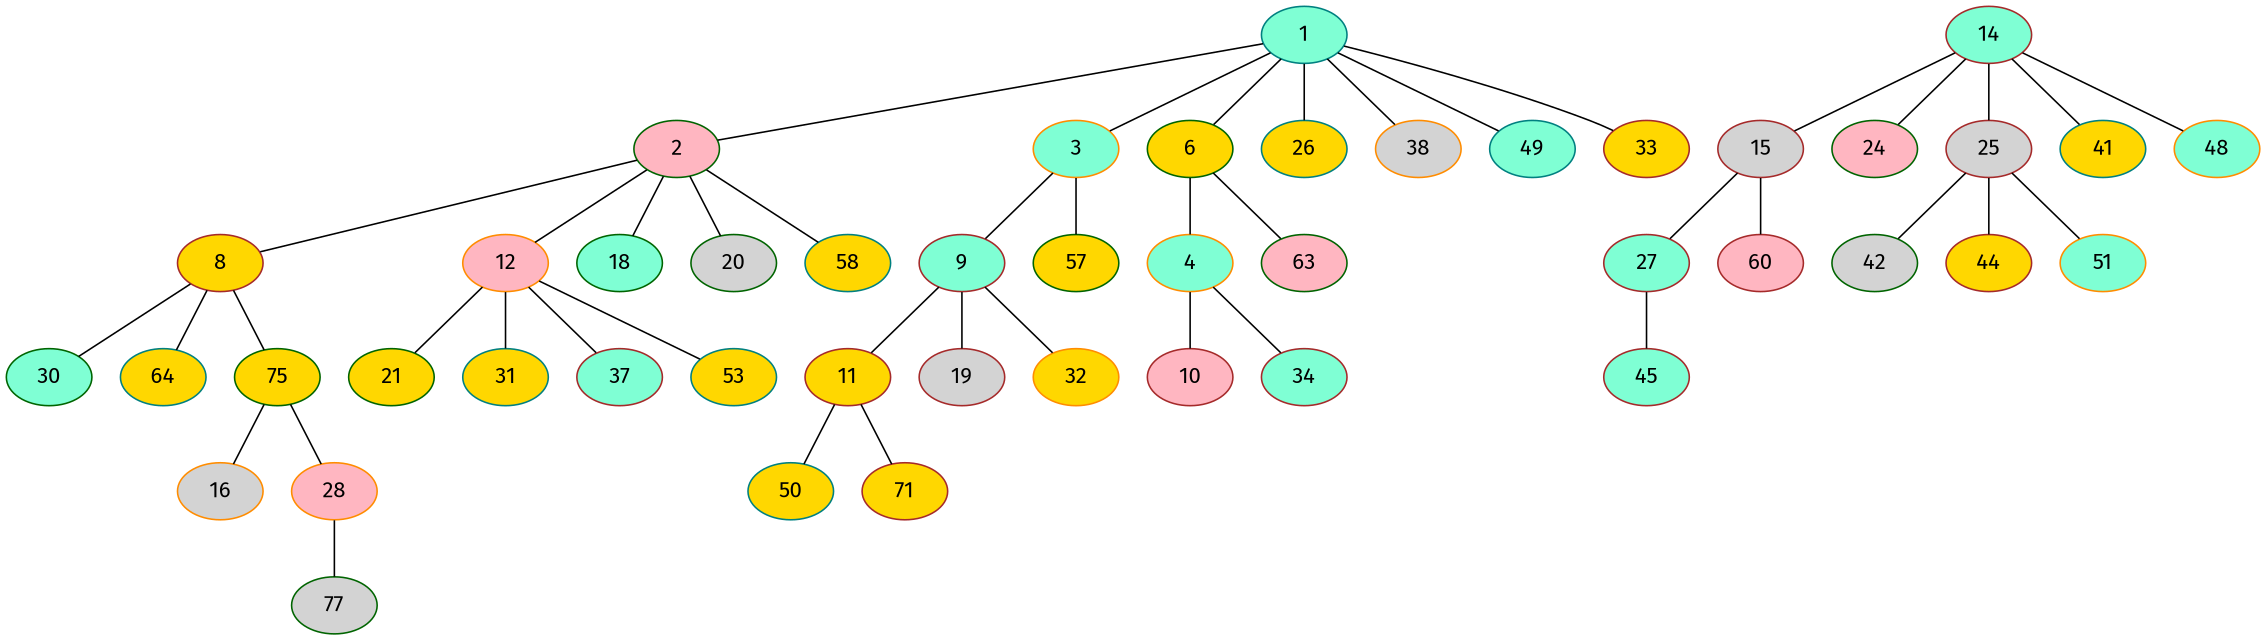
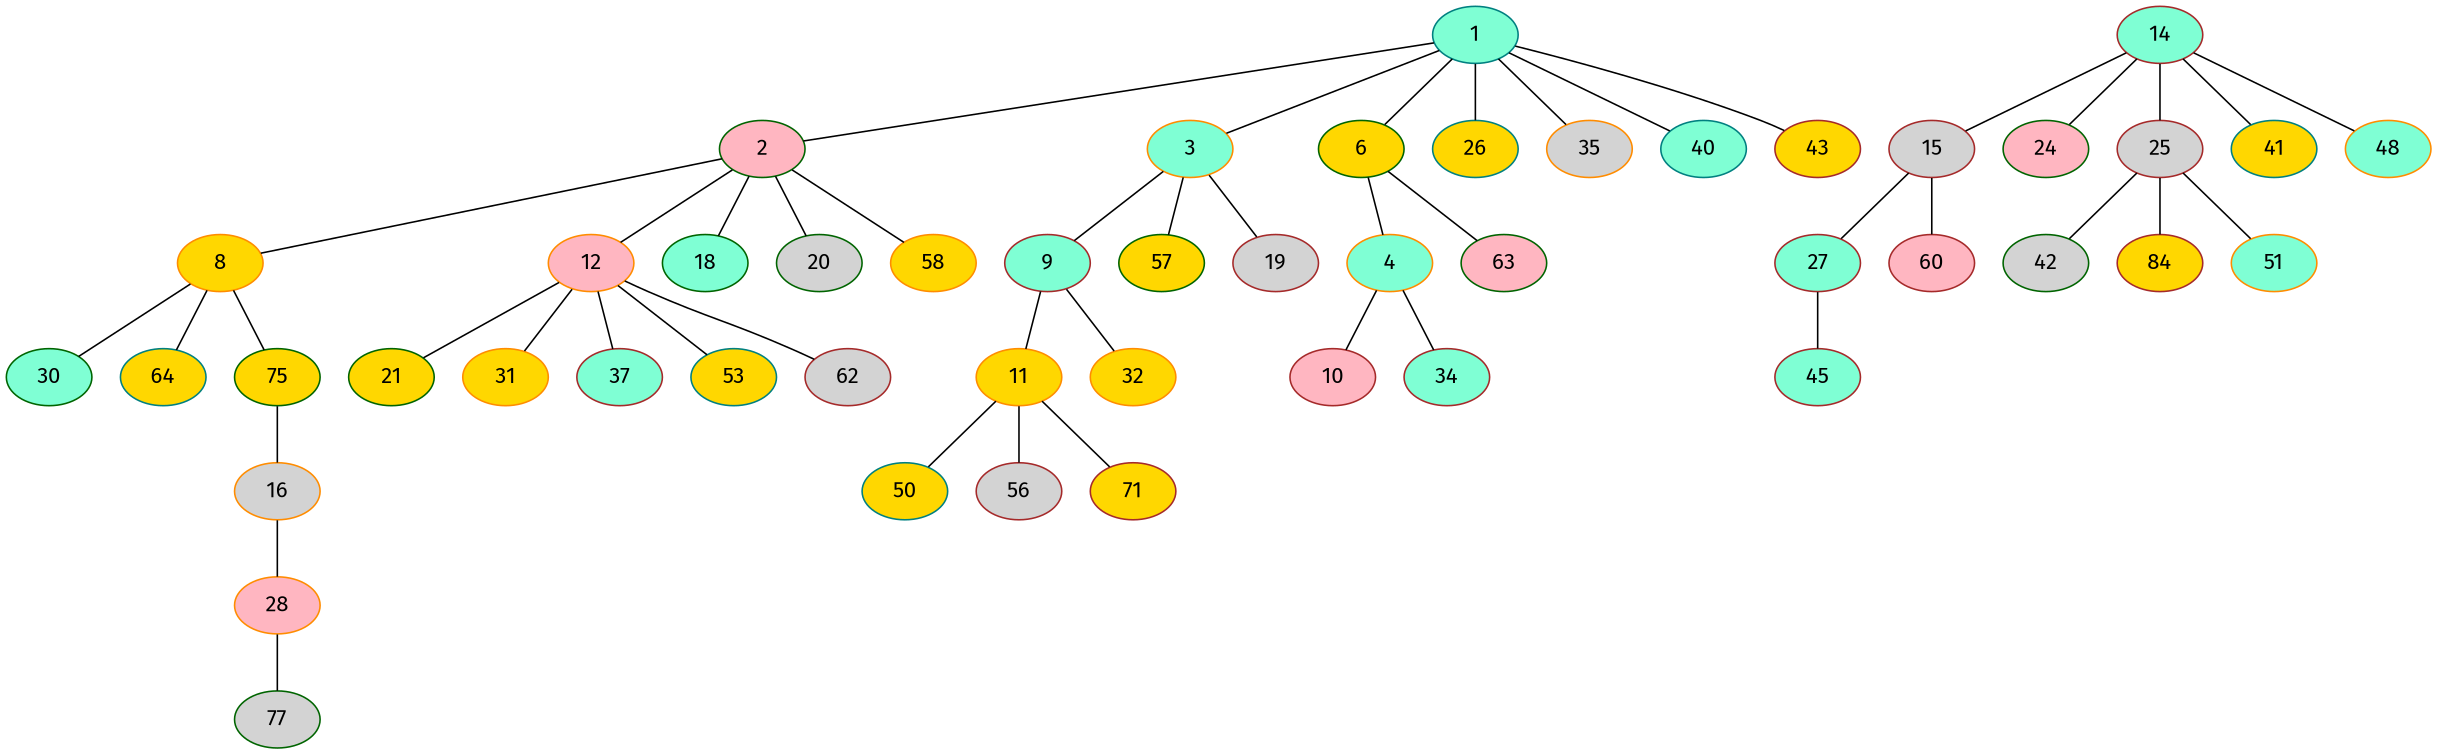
node "38": label "38" -> "35"
node "49": label "49" -> "40"
node "33": label "33" -> "43"
node "8": color brown -> darkorange
node "58": color teal -> darkorange
node "44": label "44" -> "84"
edge "9" -- "19": now "3" -- "19"
node "31": color teal -> darkorange
node "62": added
node "11": color brown -> darkorange
edge "75" -- "28": now "16" -- "28"
node "56": added
